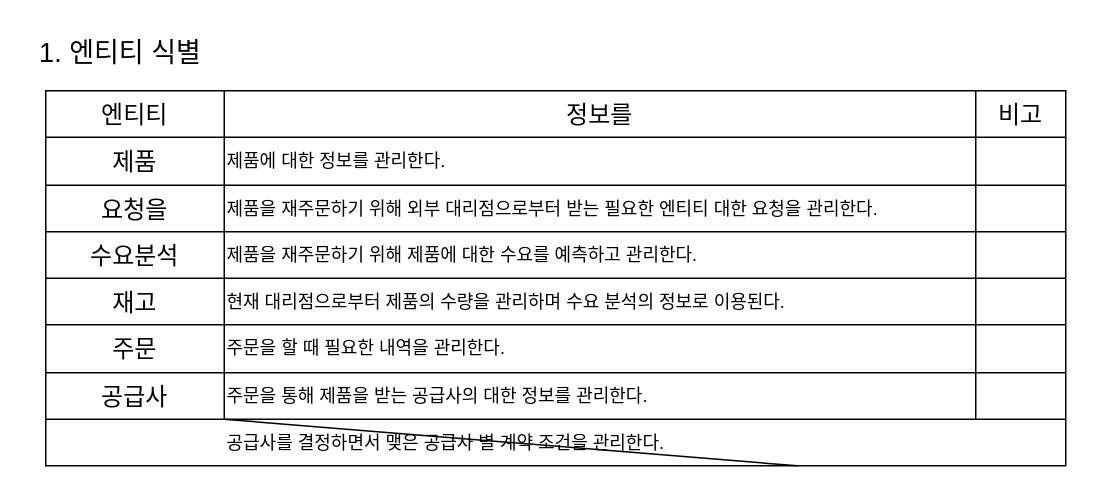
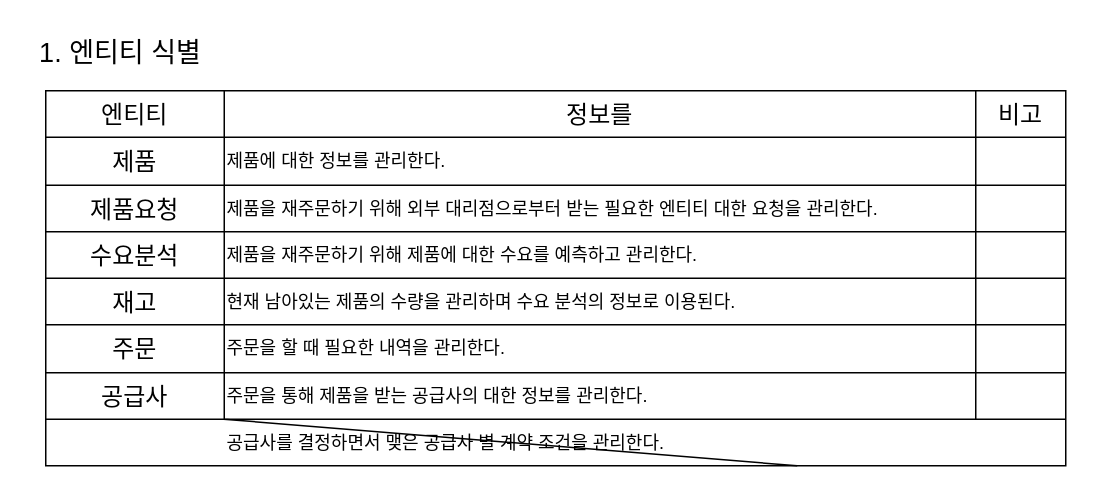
node "요청을": label "요청을" -> "제품요청"
node "현재 대리점으로부터 제품의 수량을 관리하며 수요 분석의 정보로 이용된다.": label "현재 대리점으로부터 제품의 수량을 관리하며 수요 분석의 정보로 이용된다." -> "현재 남아있는 제품의 수량을 관리하며 수요 분석의 정보로 이용된다."
